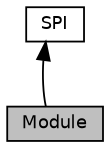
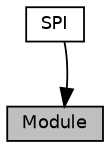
edge "Module" -> "SPI": reversed
